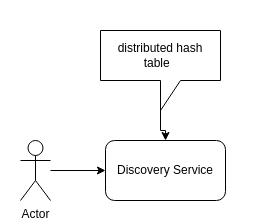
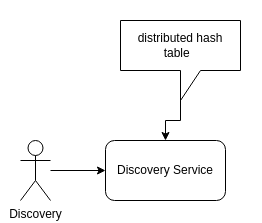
node "distributed hash table": moved (161, 71) -> (181, 61)
node "Actor": label "Actor" -> "Discovery"
